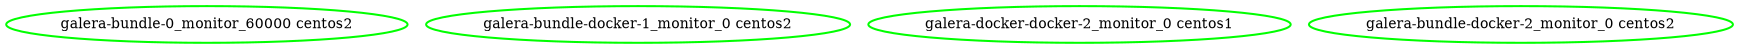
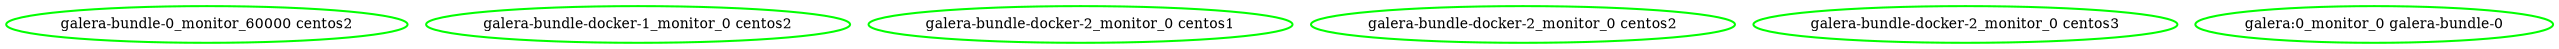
node "galera-docker-docker-2_monitor_0 centos1": label "galera-docker-docker-2_monitor_0 centos1" -> "galera-bundle-docker-2_monitor_0 centos1"
node "galera-bundle-docker-2_monitor_0 centos3": added
node "galera:0_monitor_0 galera-bundle-0": added
